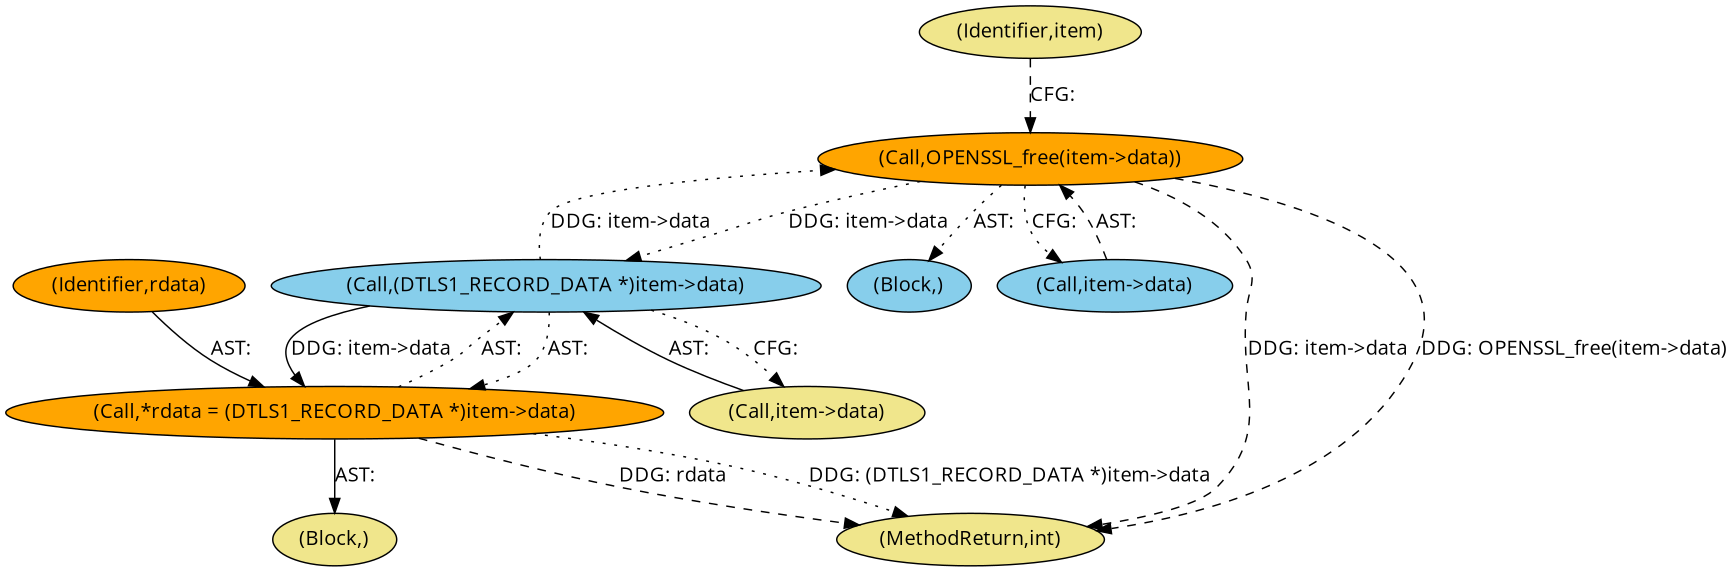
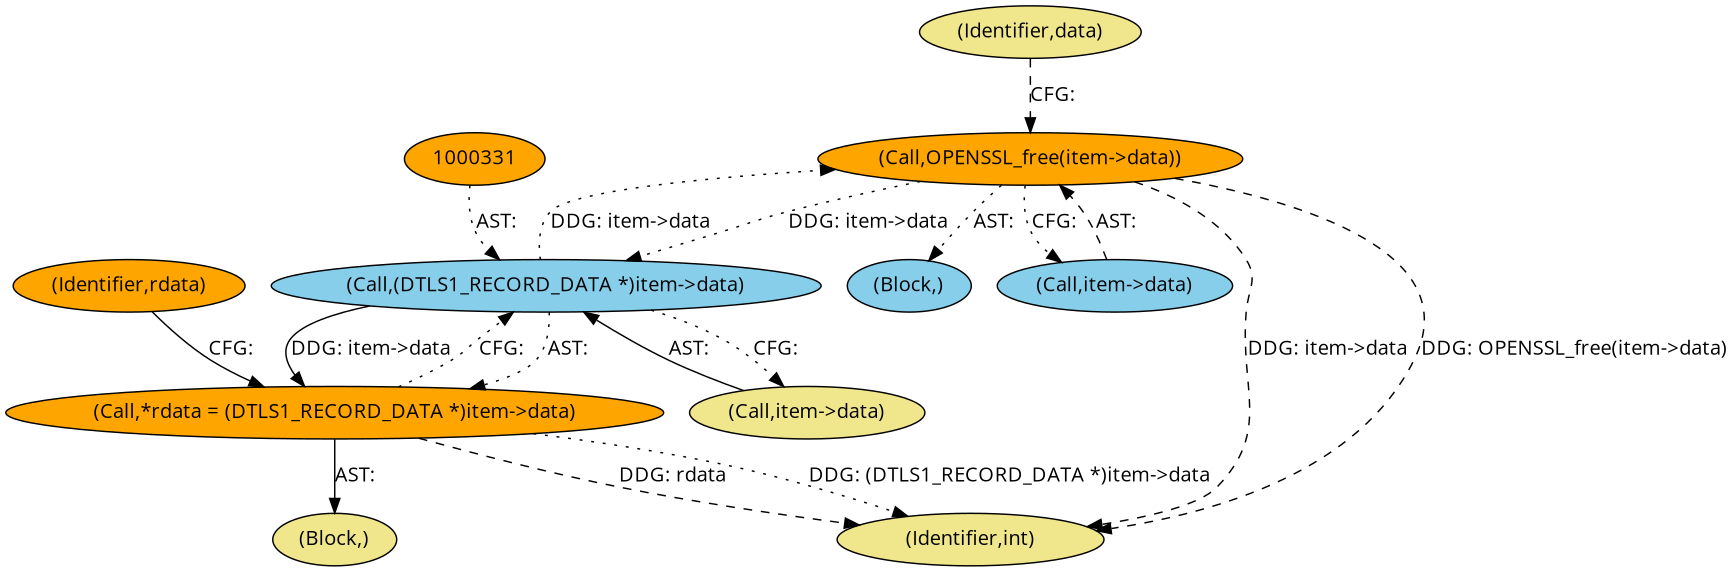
node "(Identifier,item)": label "(Identifier,item)" -> "(Identifier,data)"
node "1000331": added
edge "(Identifier,rdata)" -> "(Call,*rdata = (DTLS1_RECORD_DATA *)item->data)": label "AST: " -> "CFG: "
edge "(Call,*rdata = (DTLS1_RECORD_DATA *)item->data)" -> "(Call,(DTLS1_RECORD_DATA *)item->data)": label "AST: " -> "CFG: "
node "(MethodReturn,int)": label "(MethodReturn,int)" -> "(Identifier,int)"
